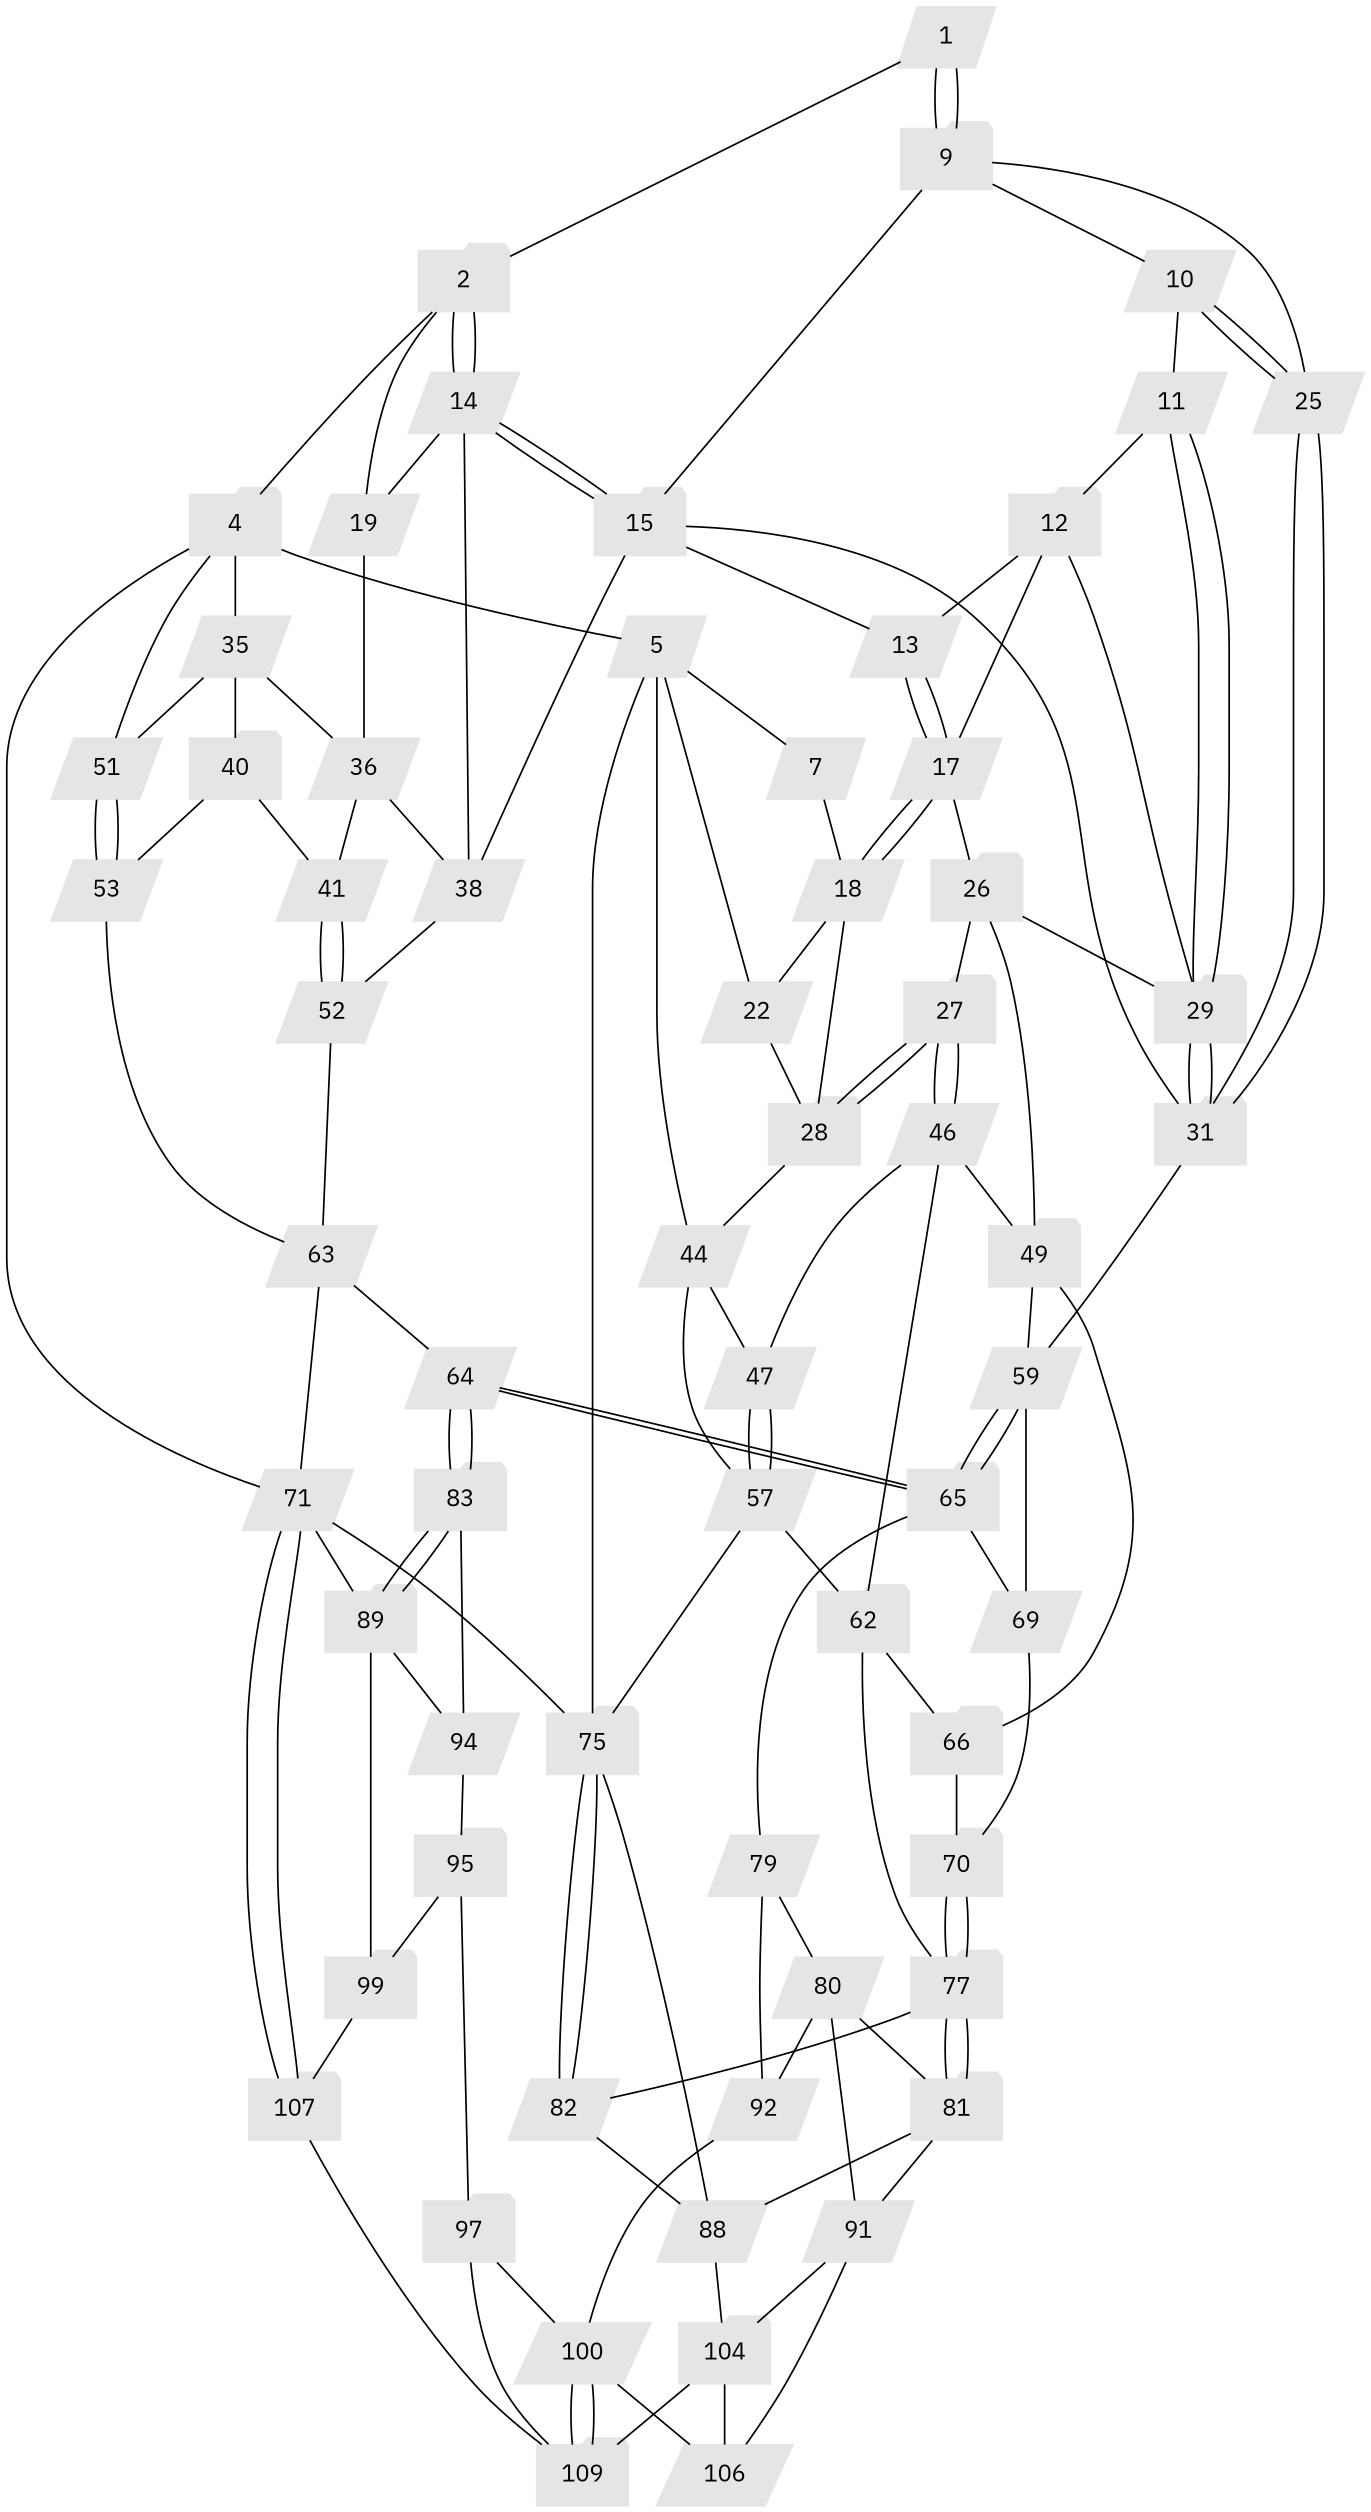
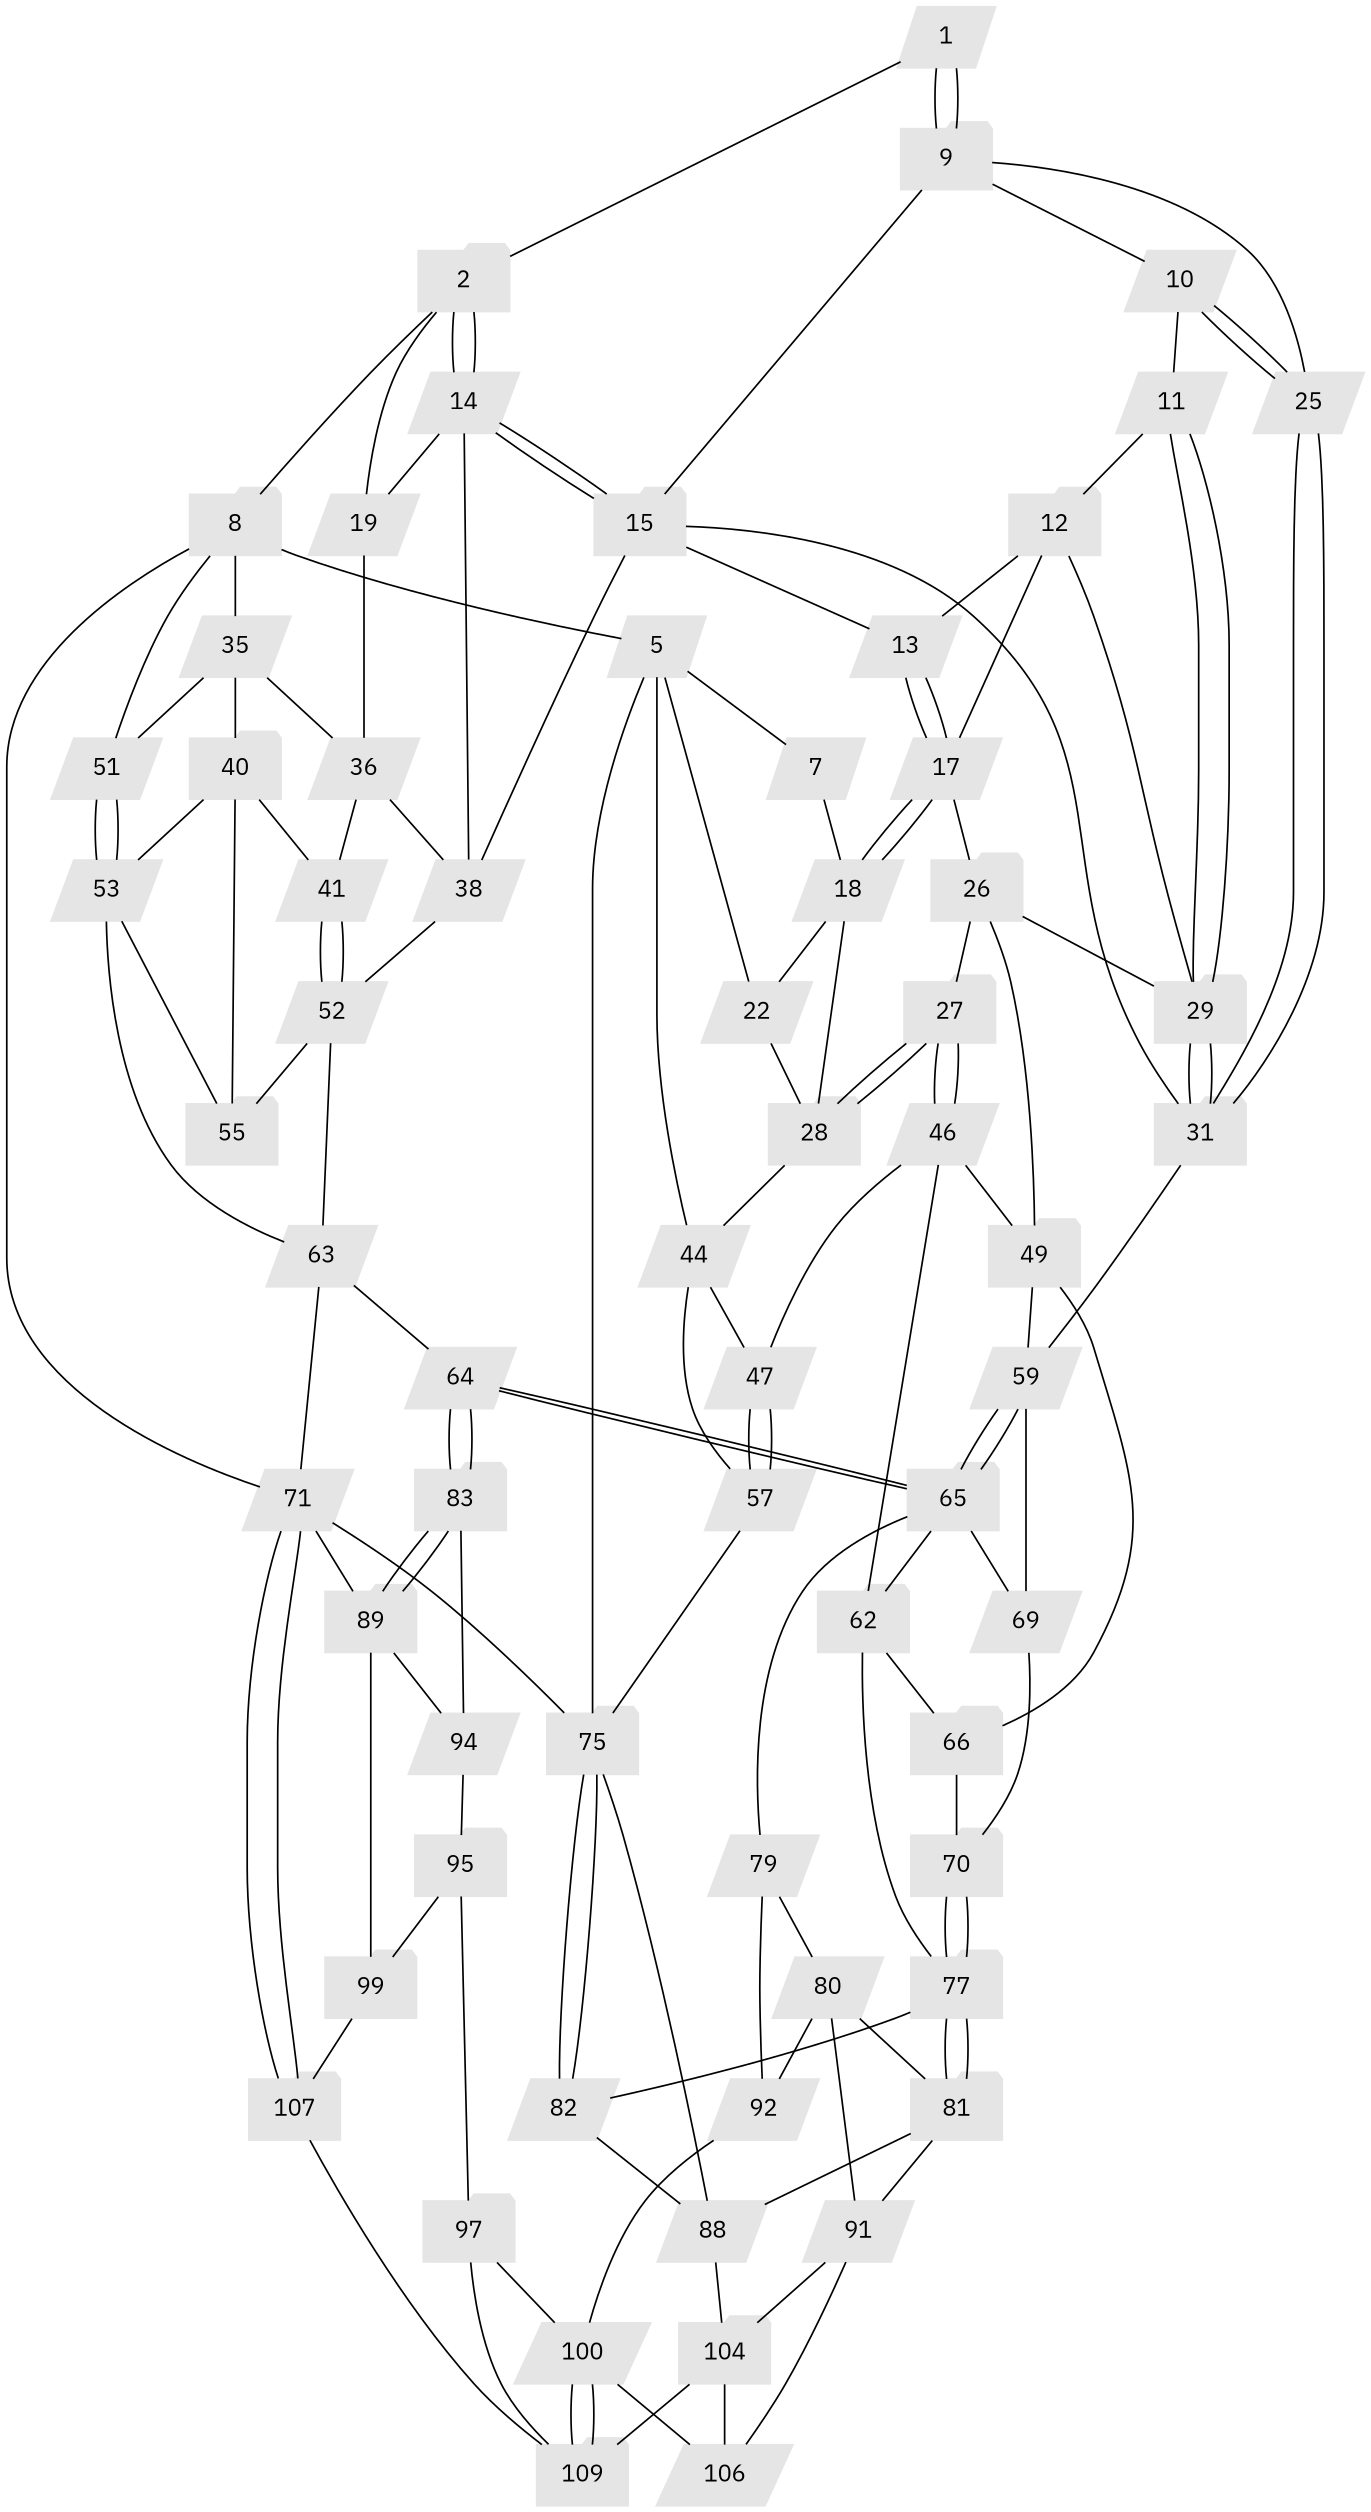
node "4": label "4" -> "8"
node "55": added
edge "57" -- "62": now "65" -- "62"
